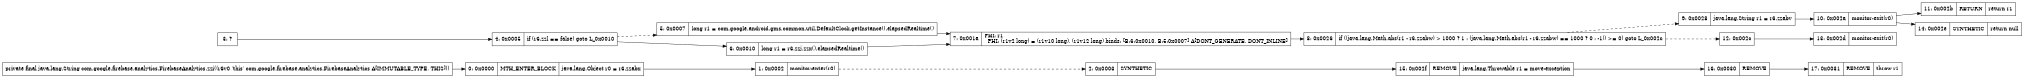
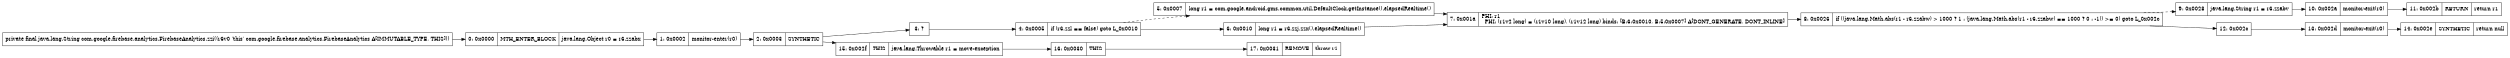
edge "10: 0x002a" -> "14: 0x002e": now "13: 0x002d" -> "14: 0x002e"
edge "2: 0x0003" -> "3: ?": added
edge "8: 0x0026" -> "12: 0x002c": style dashed -> solid
edge "1: 0x0002" -> "2: 0x0003": style dashed -> solid
node "15: 0x002f": text "REMOVE" -> "THIS"
node "16: 0x0030": text "REMOVE" -> "THIS"
